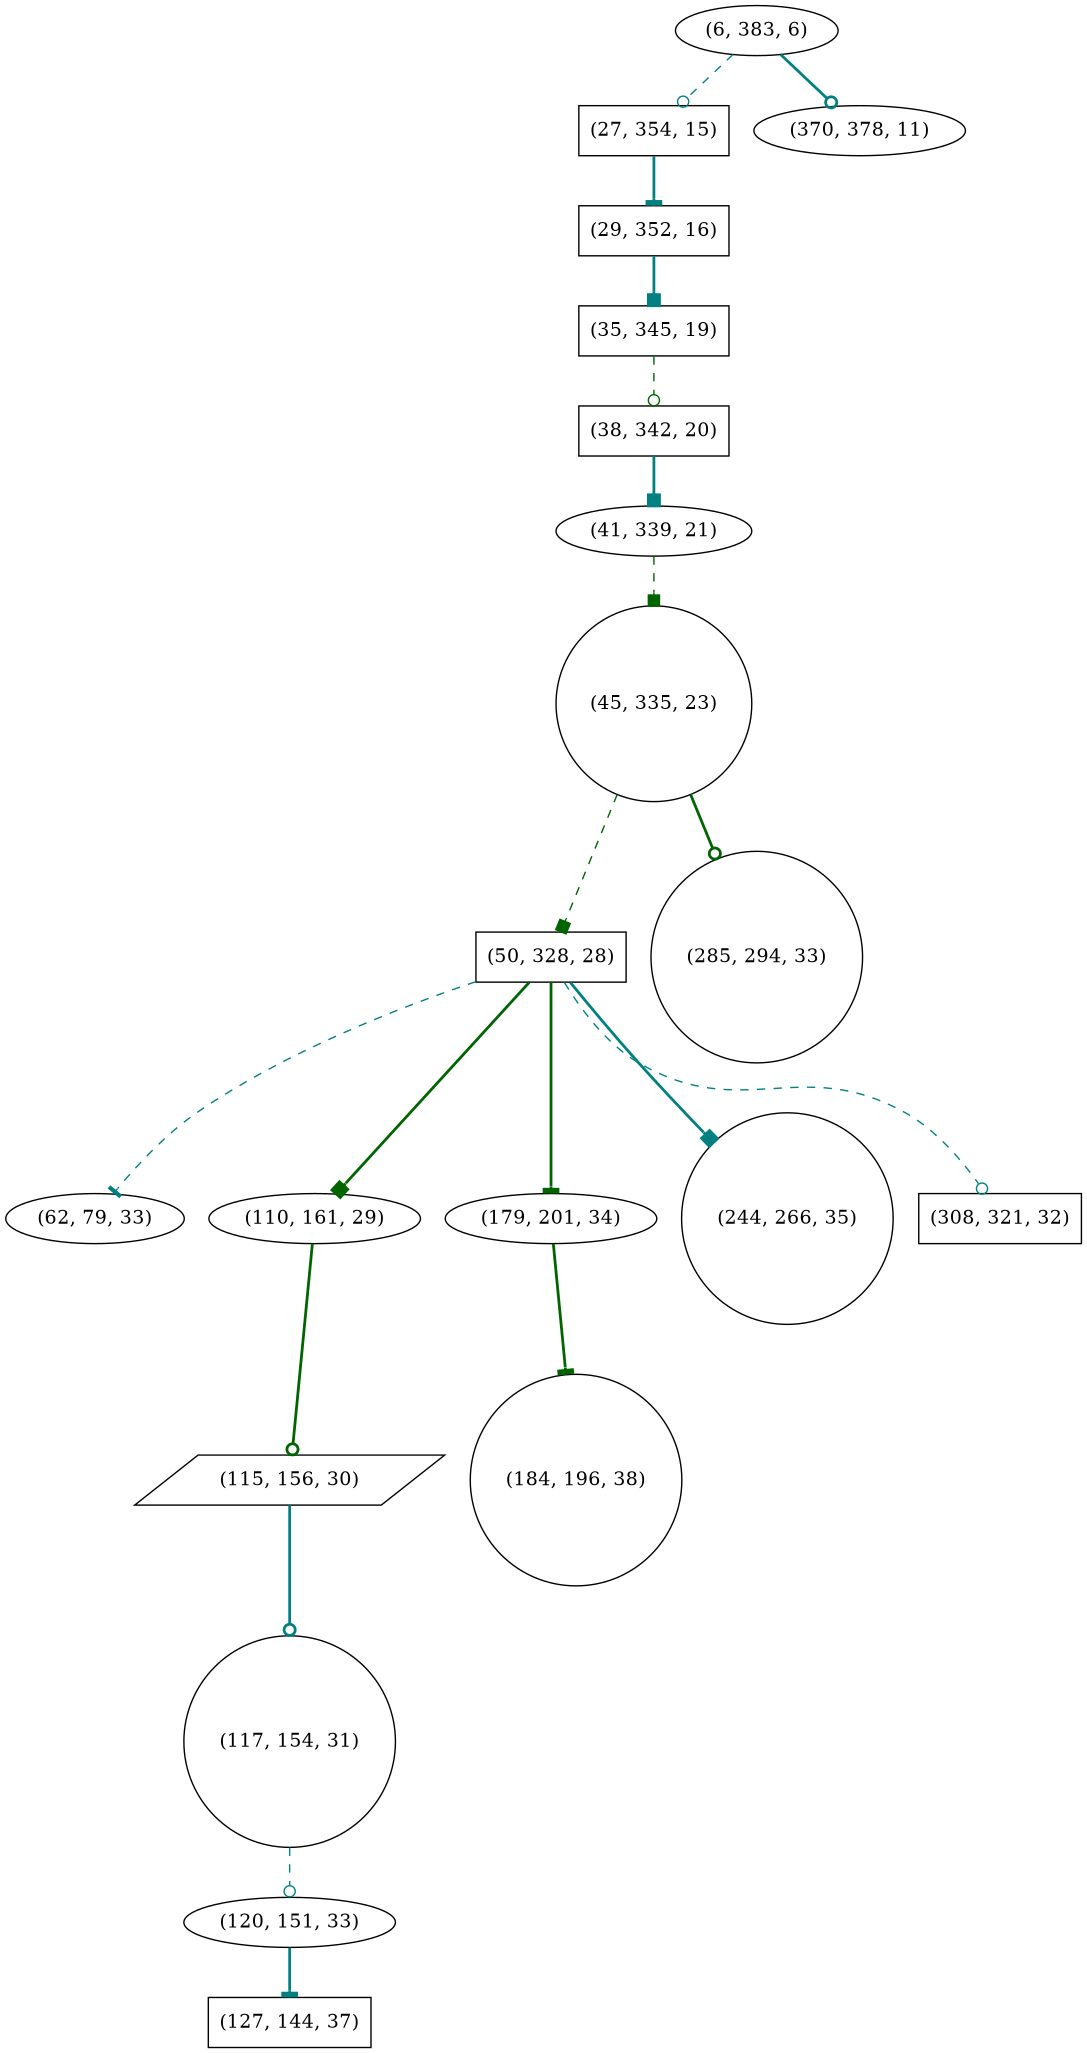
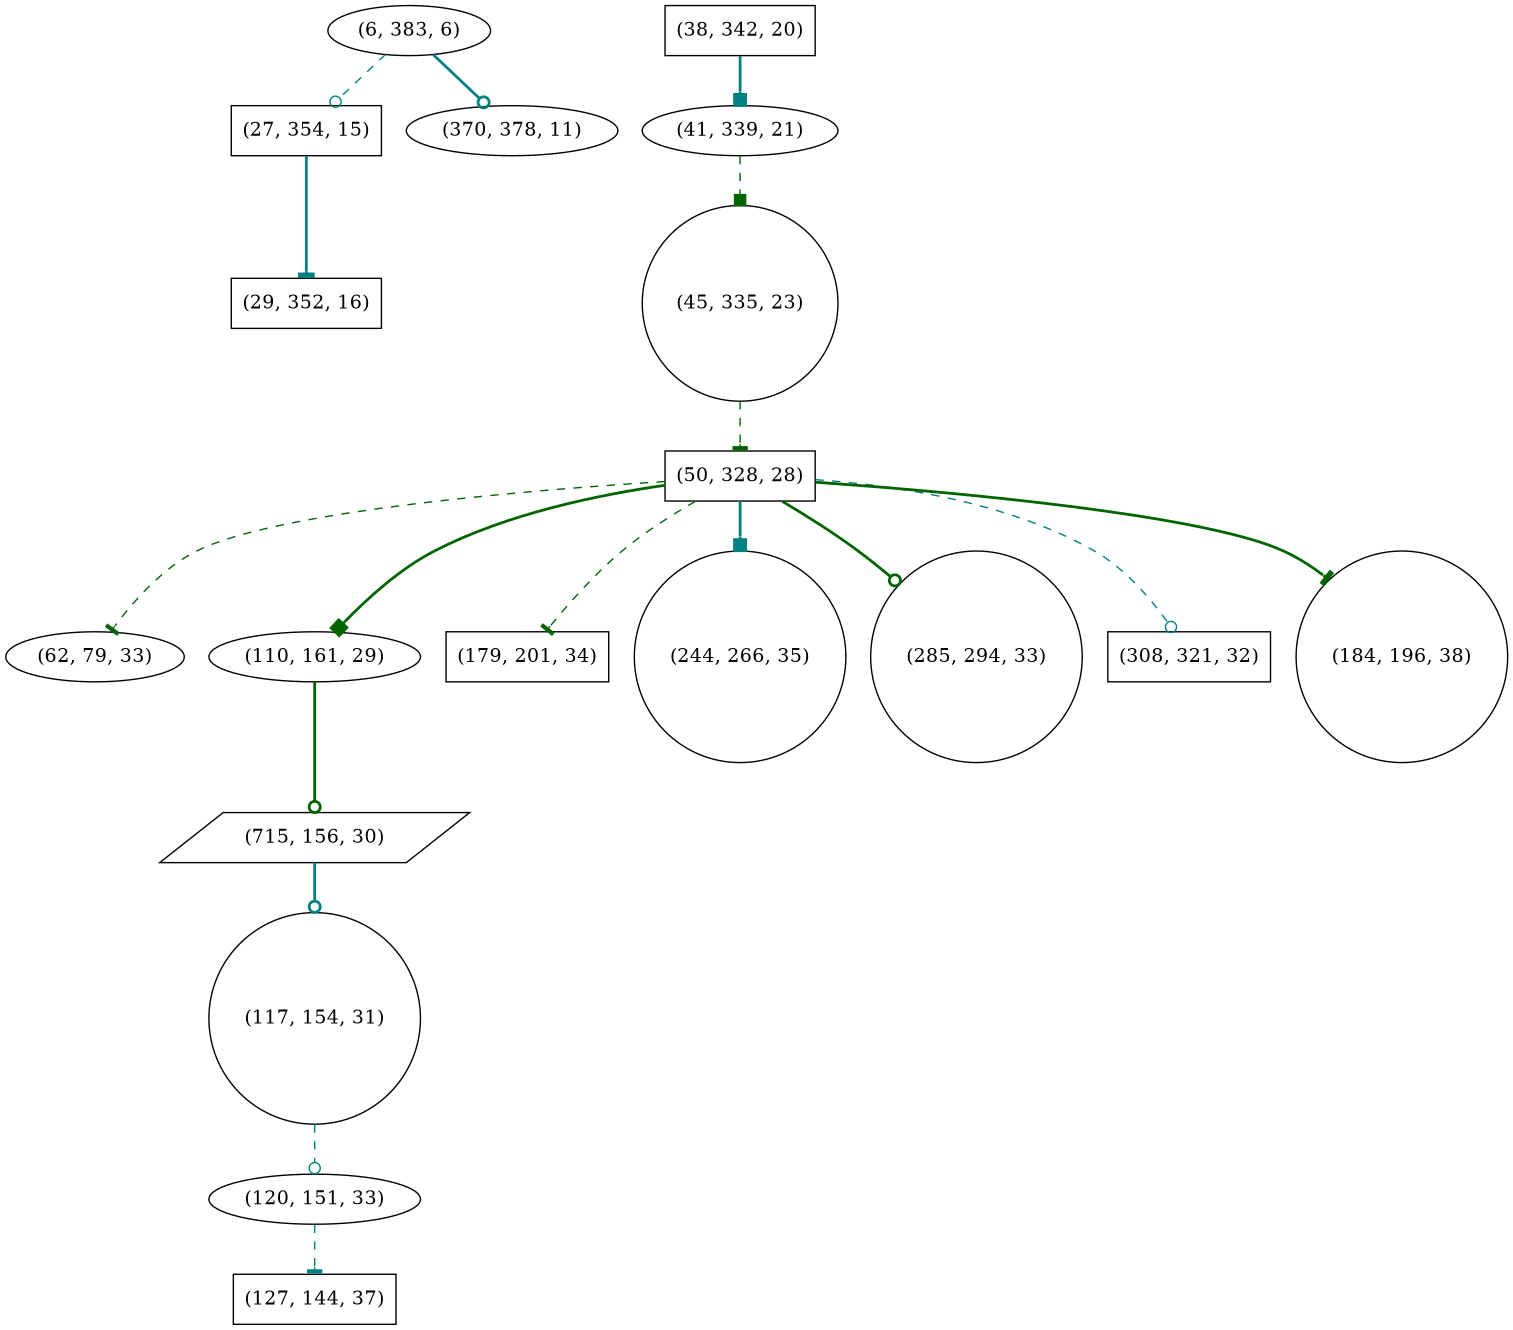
node "(35, 345, 19)": removed
edge "(45, 335, 23)" -> "(285, 294, 33)": now "(50, 328, 28)" -> "(285, 294, 33)"
edge "(45, 335, 23)" -> "(50, 328, 28)": arrowhead box -> tee
edge "(50, 328, 28)" -> "(62, 79, 33)": color teal -> darkgreen
edge "(50, 328, 28)" -> "(179, 201, 34)": style bold -> dashed
node "(179, 201, 34)": shape ellipse -> box
edge "(179, 201, 34)" -> "(184, 196, 38)": now "(50, 328, 28)" -> "(184, 196, 38)"
node "(115, 156, 30)": label "(115, 156, 30)" -> "(715, 156, 30)"
edge "(120, 151, 33)" -> "(127, 144, 37)": style bold -> dashed
